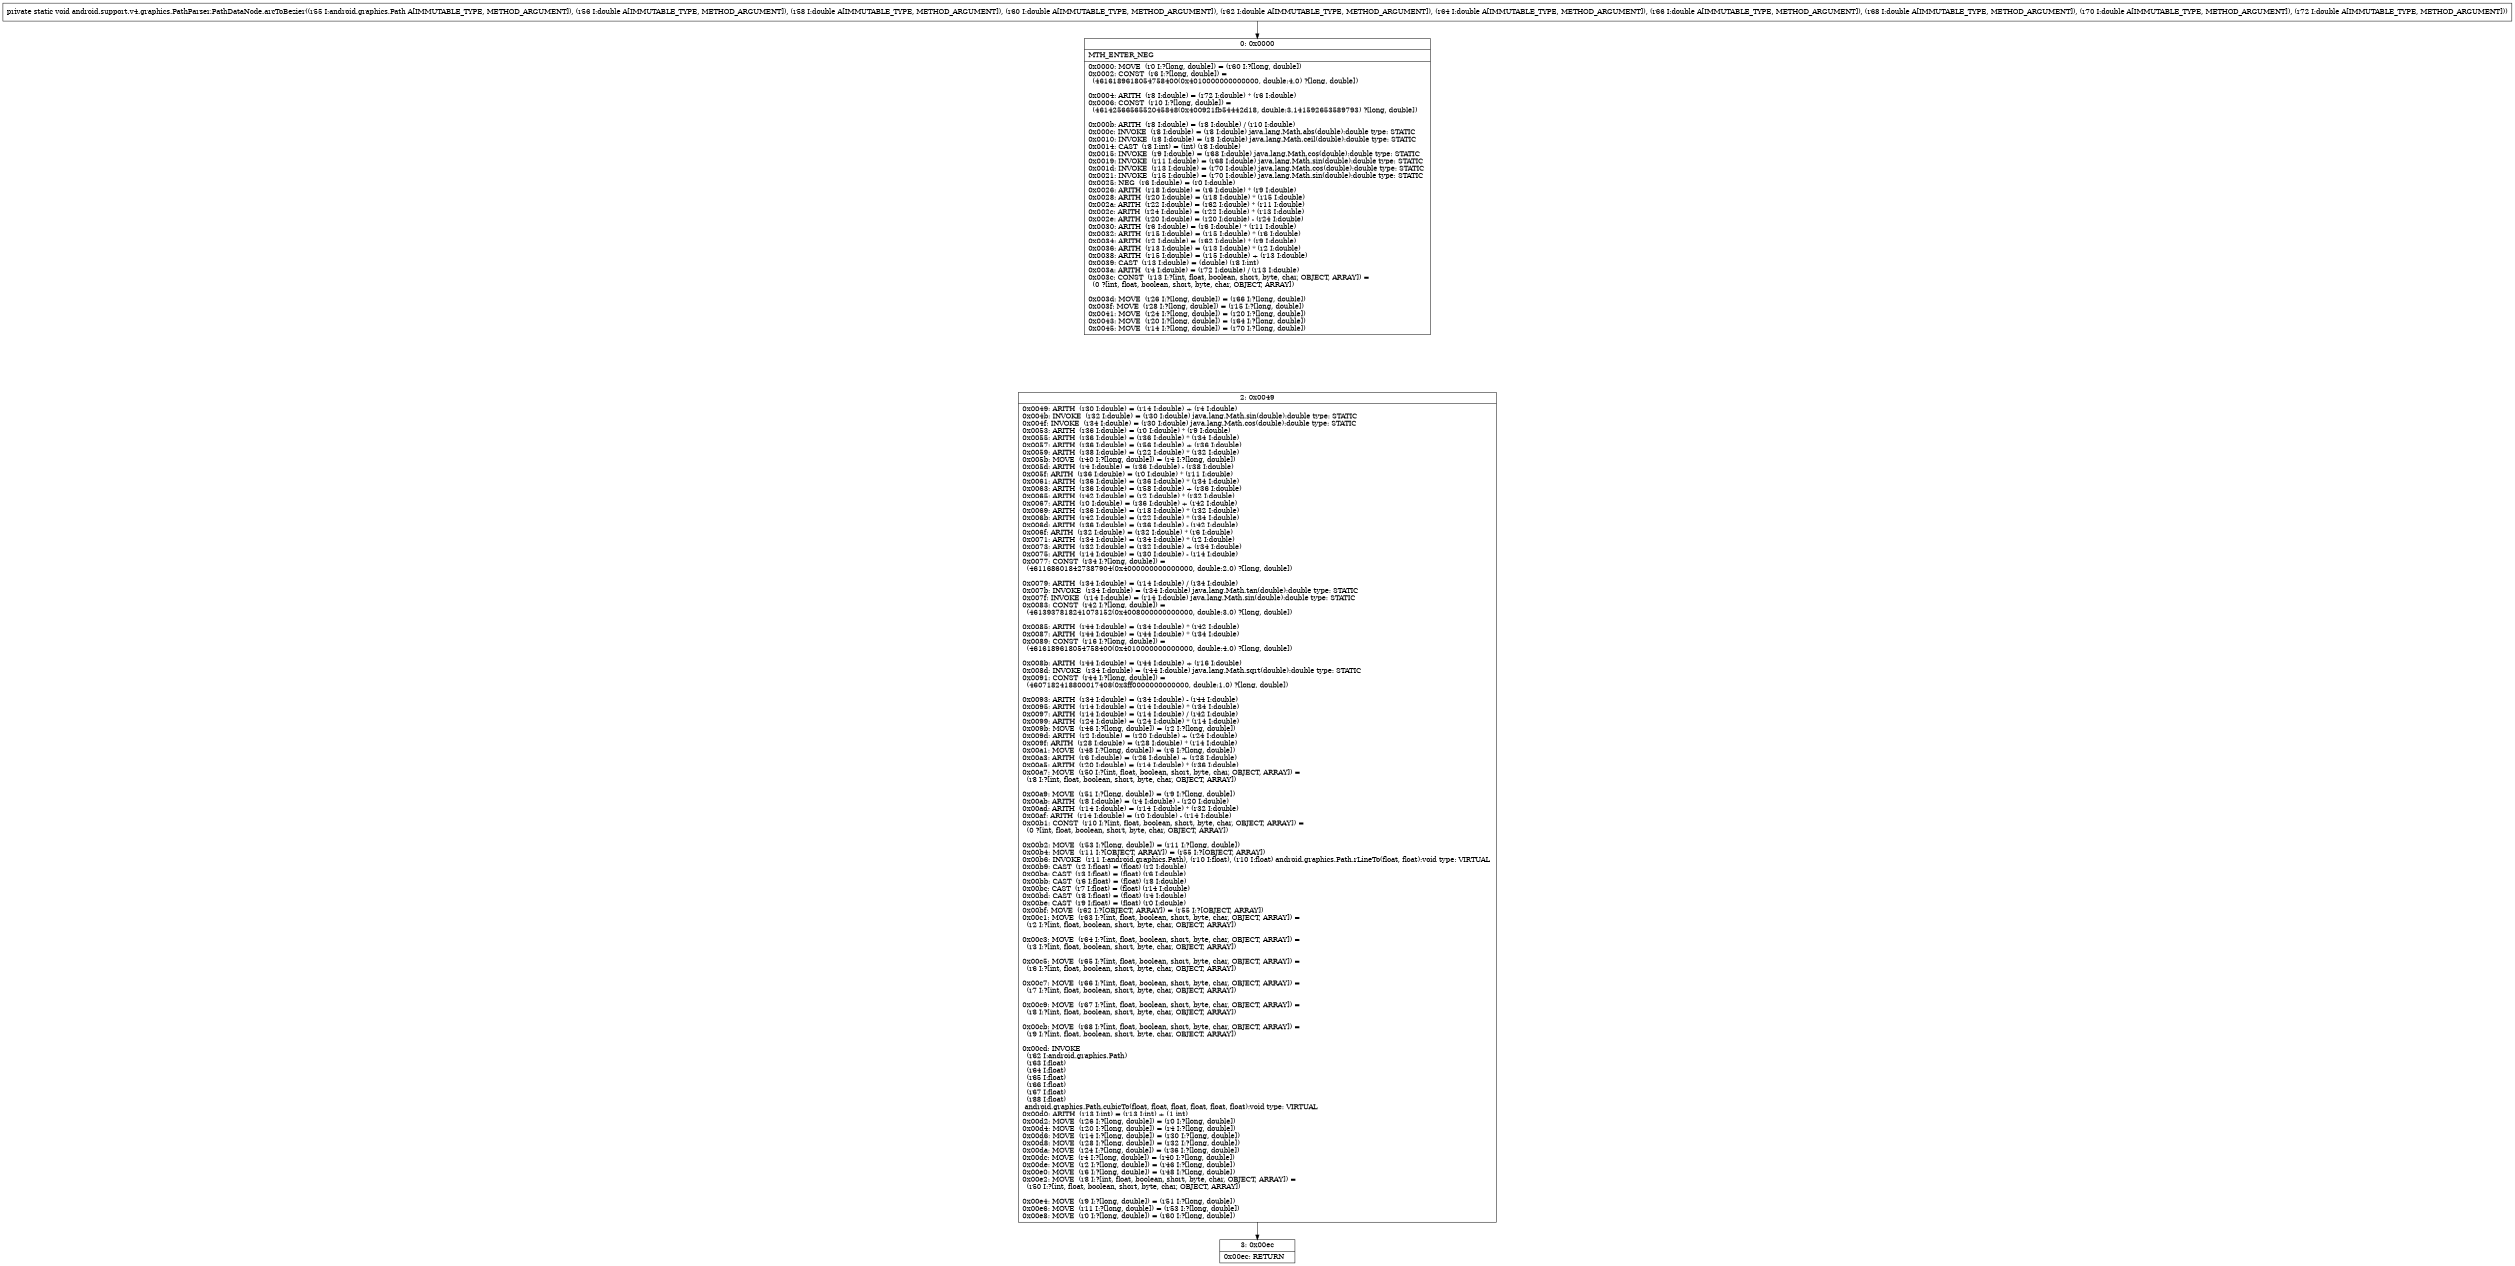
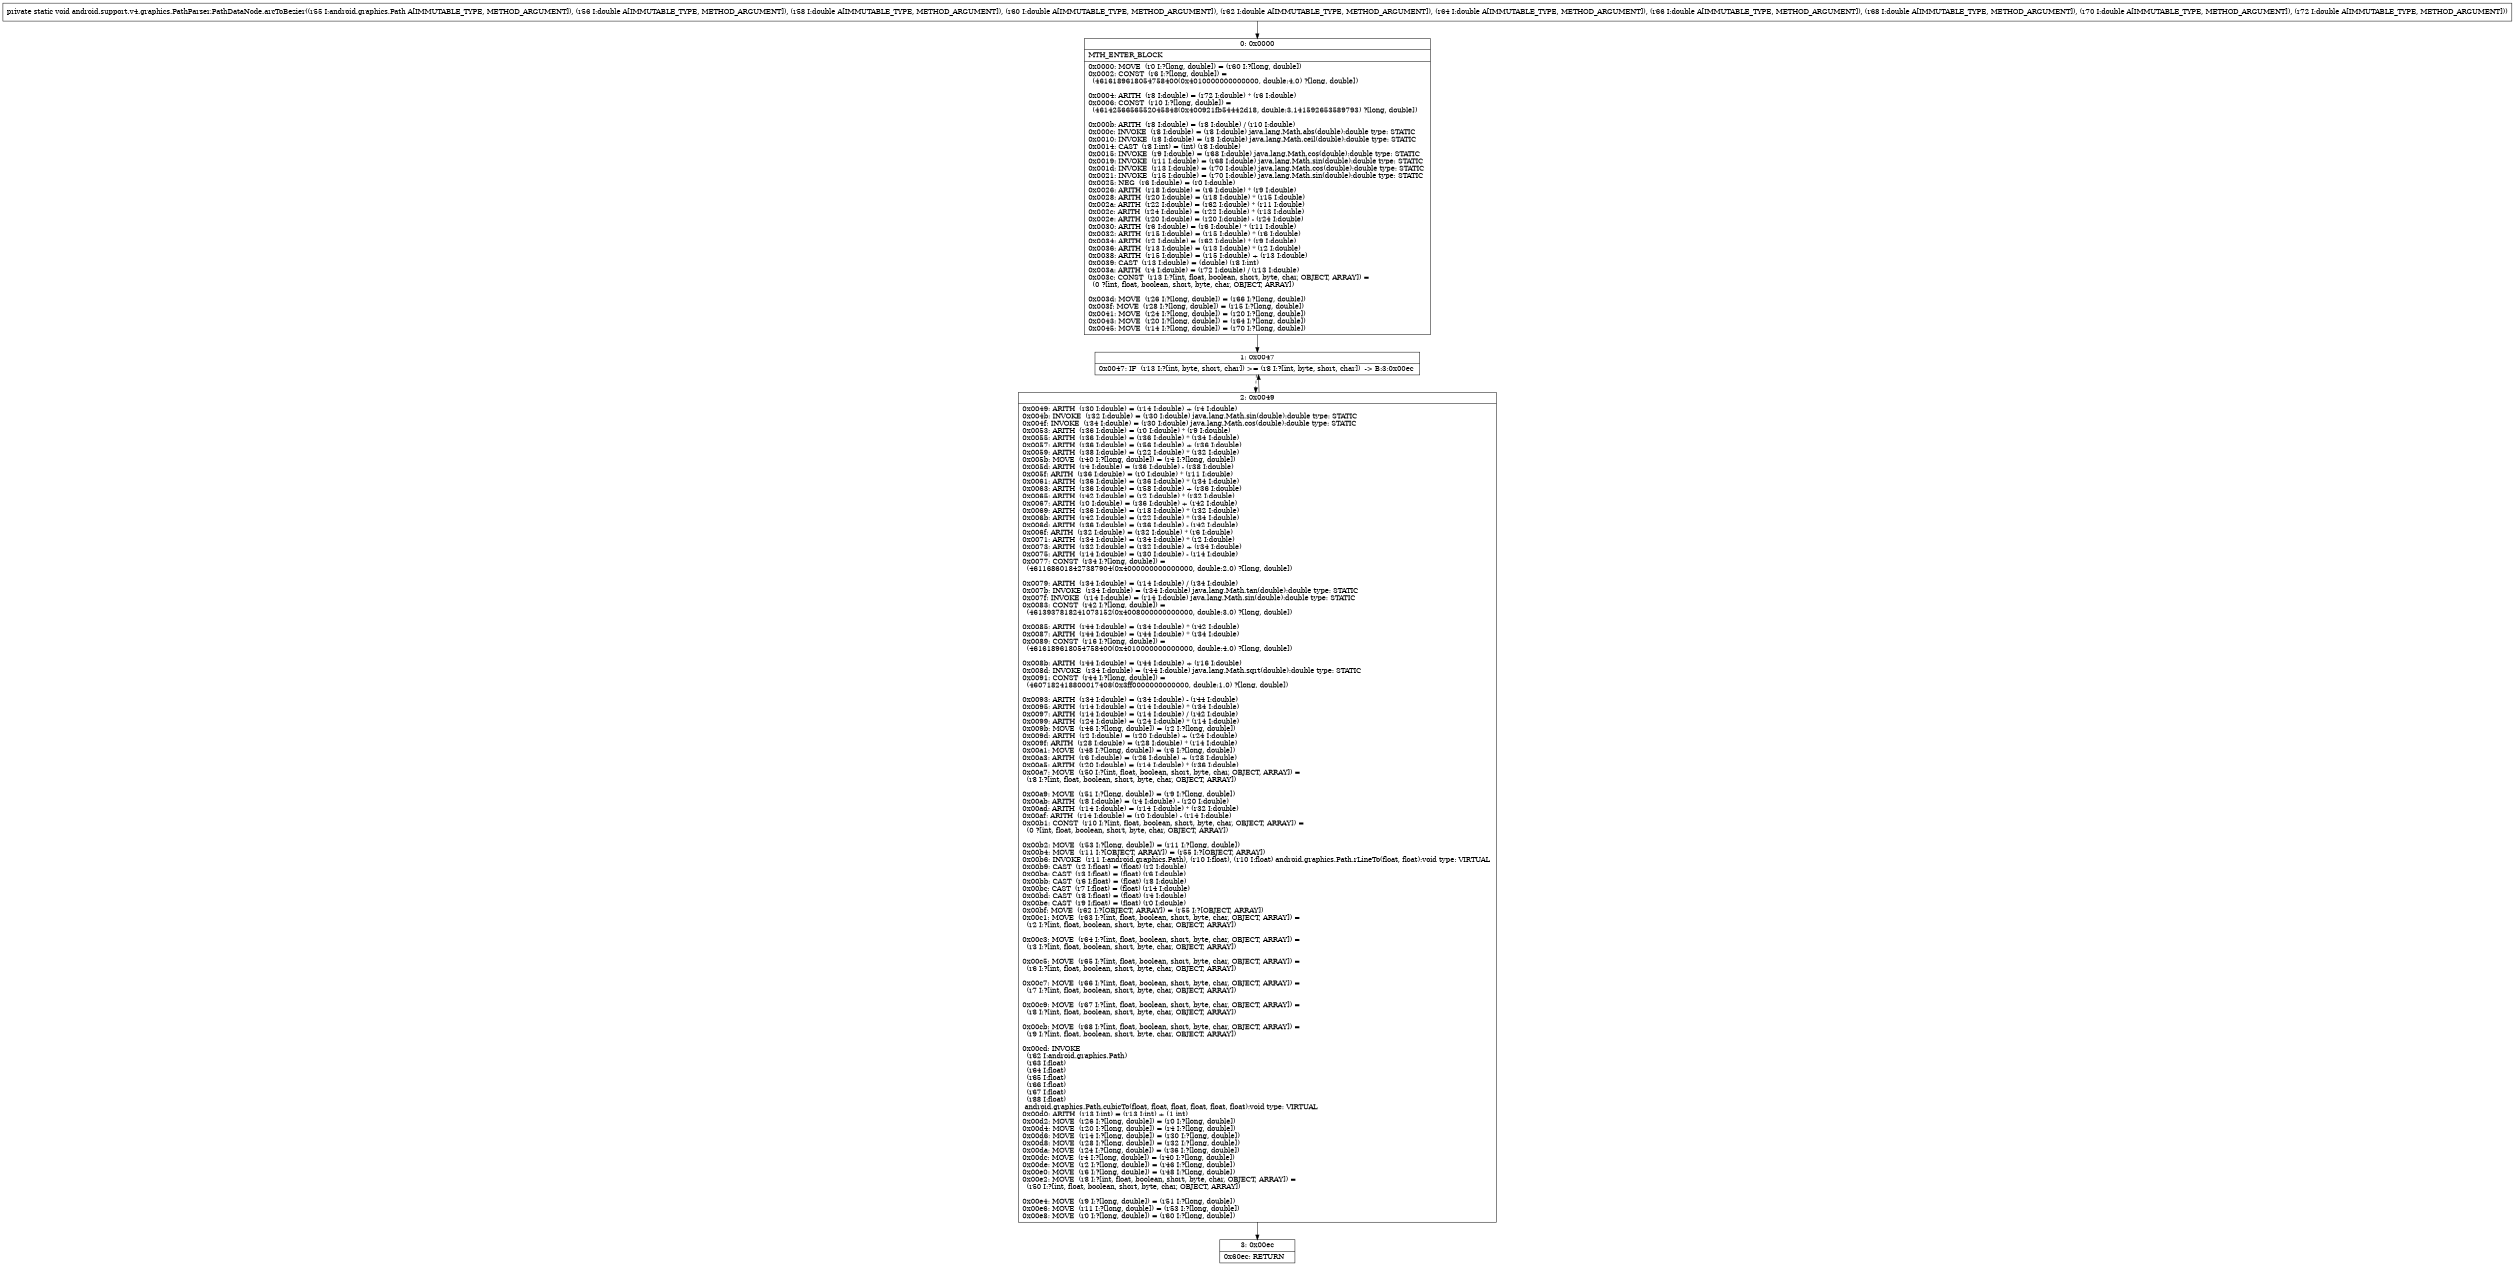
node "0: 0x0000": text "MTH_ENTER_NEG" -> "MTH_ENTER_BLOCK"
node "1: 0x0047": added
node "3: 0x00ec": text "0x00ec: RETURN" -> "0x60ec: RETURN"
